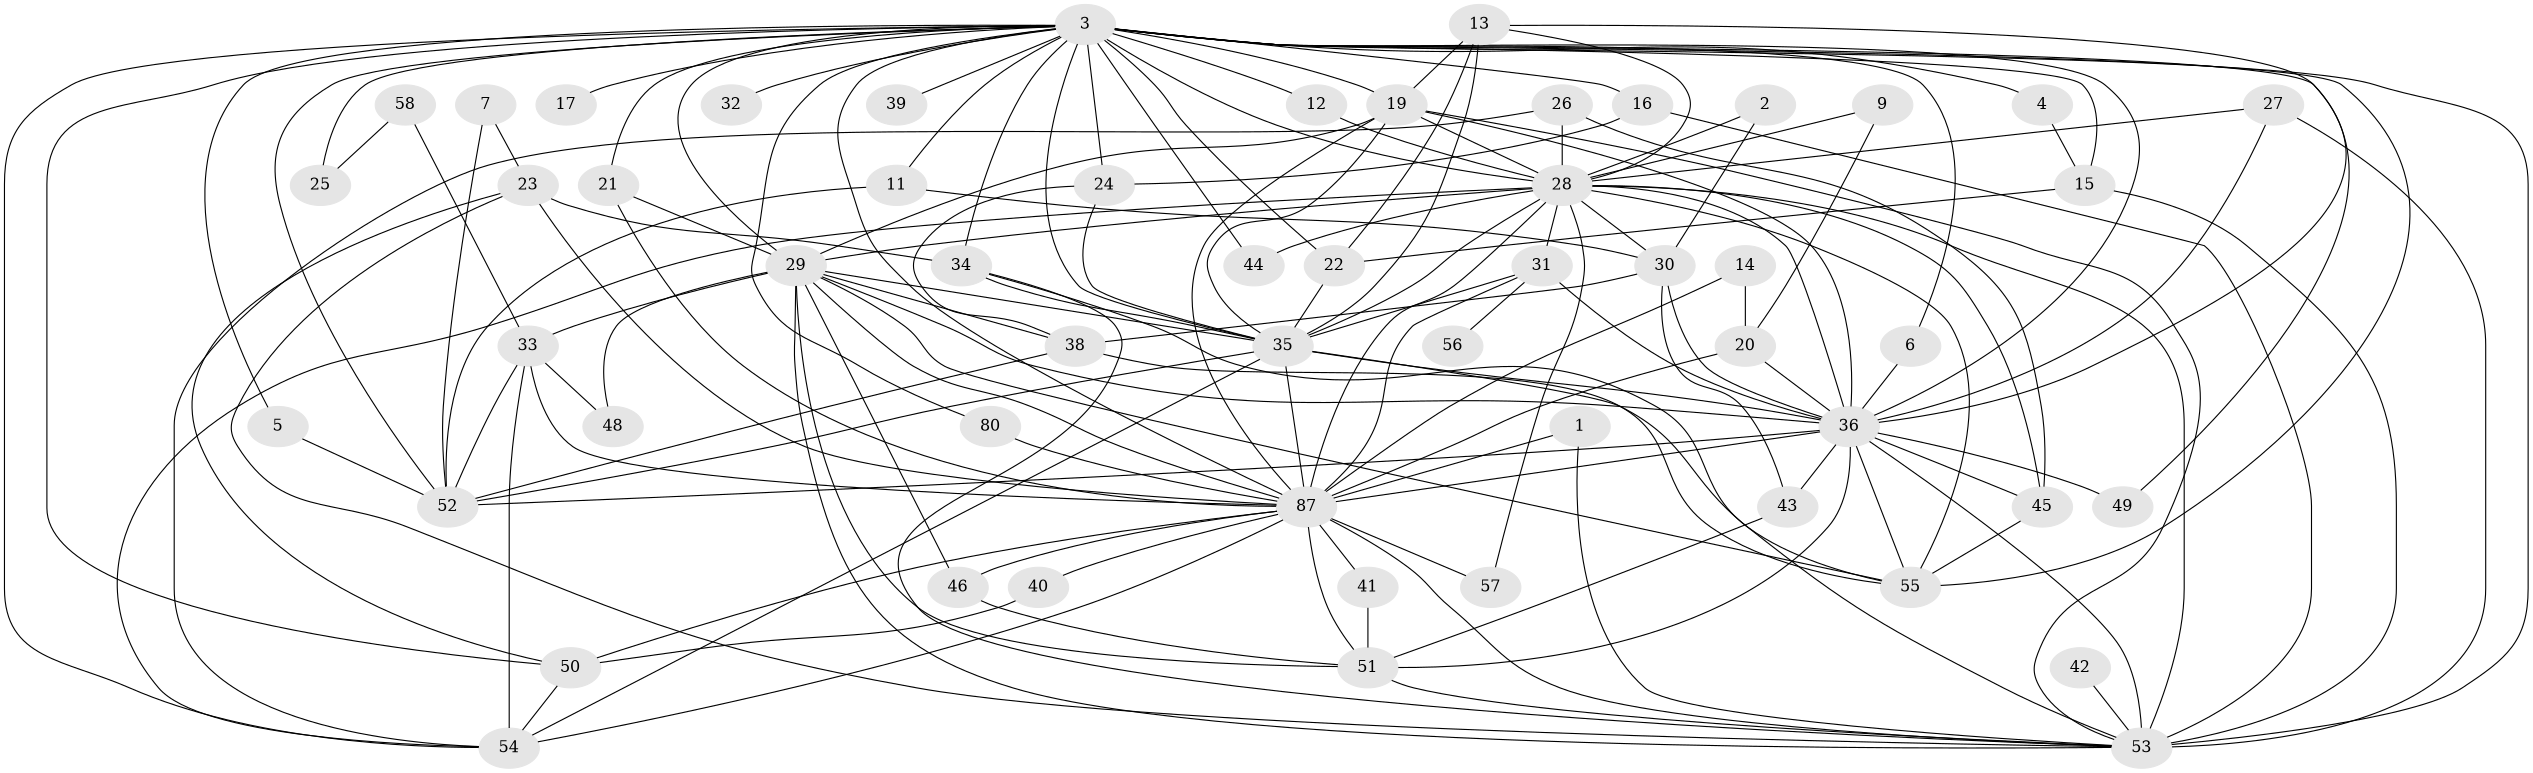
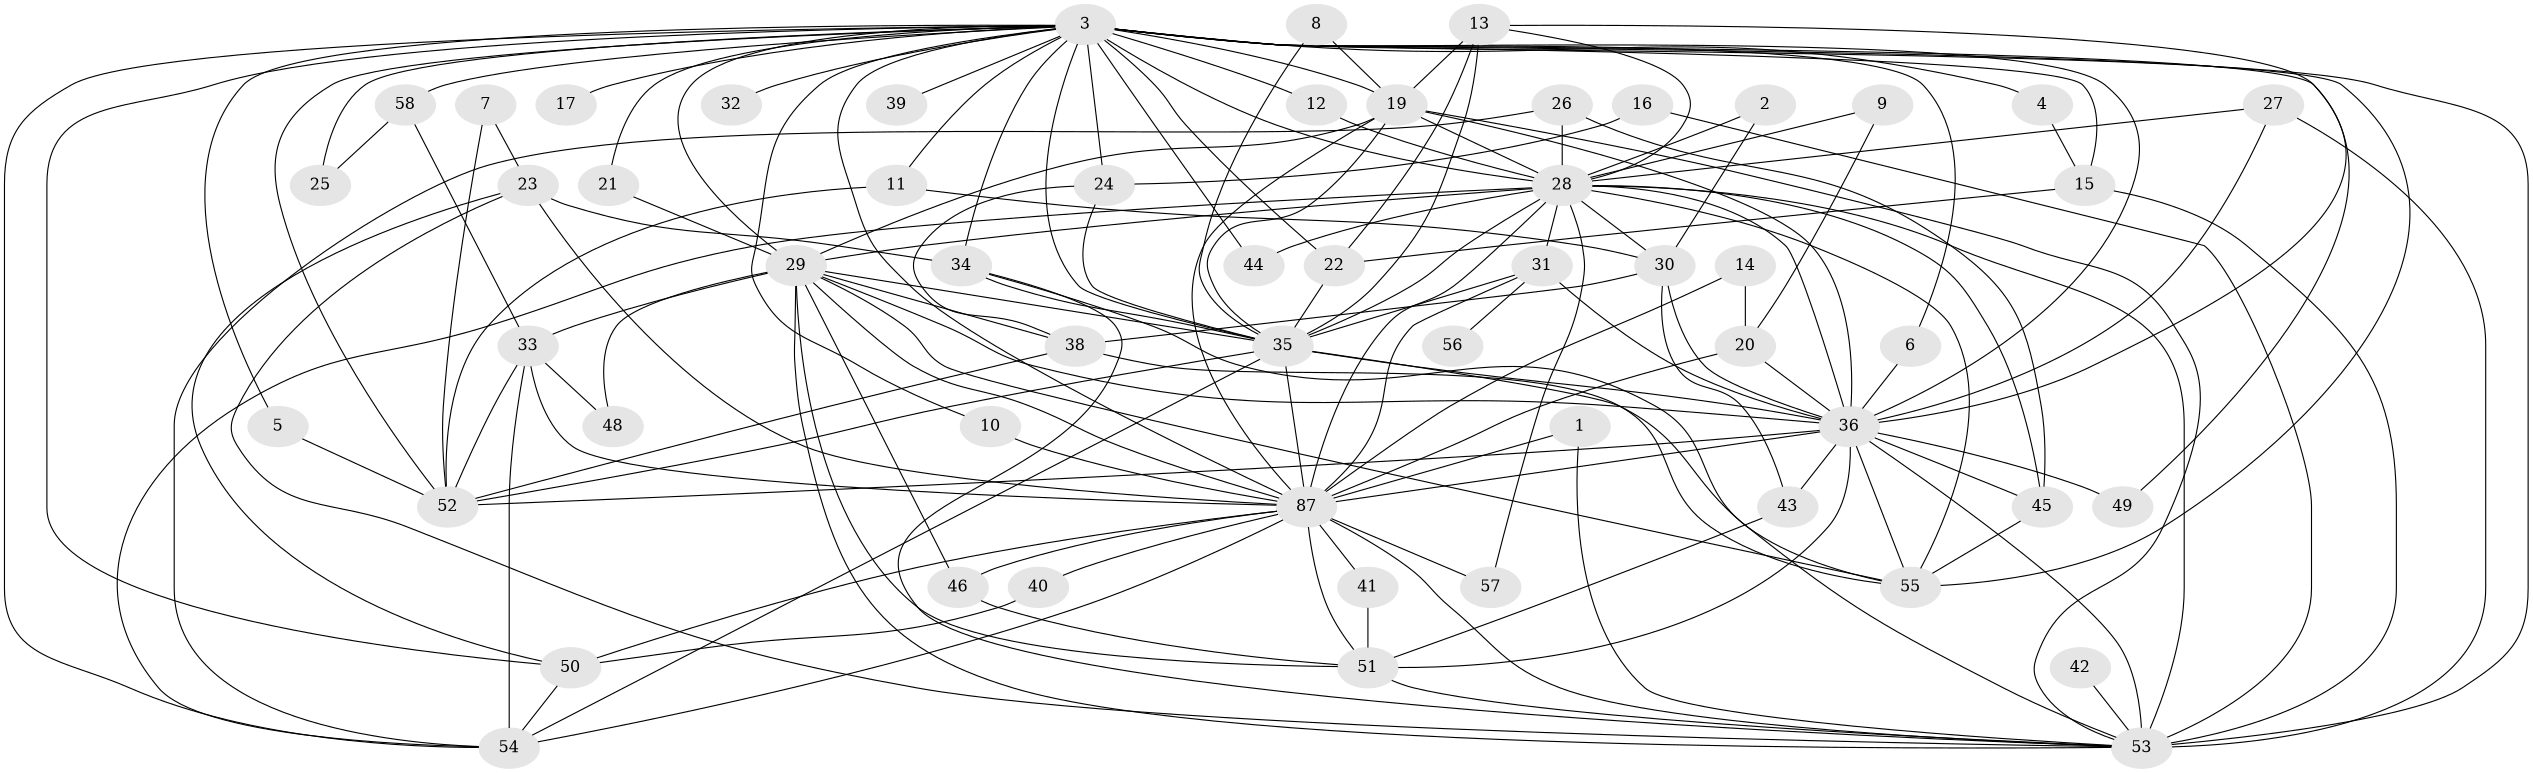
node "8": added
edge "3" -- "16": now "3" -- "58"
node "80": label "80" -> "10"
edge "21" -- "87": removed
